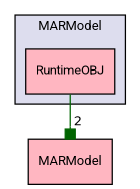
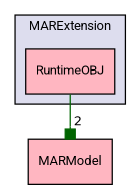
cluster "MARModel": label "MARModel" -> "MARExtension"
